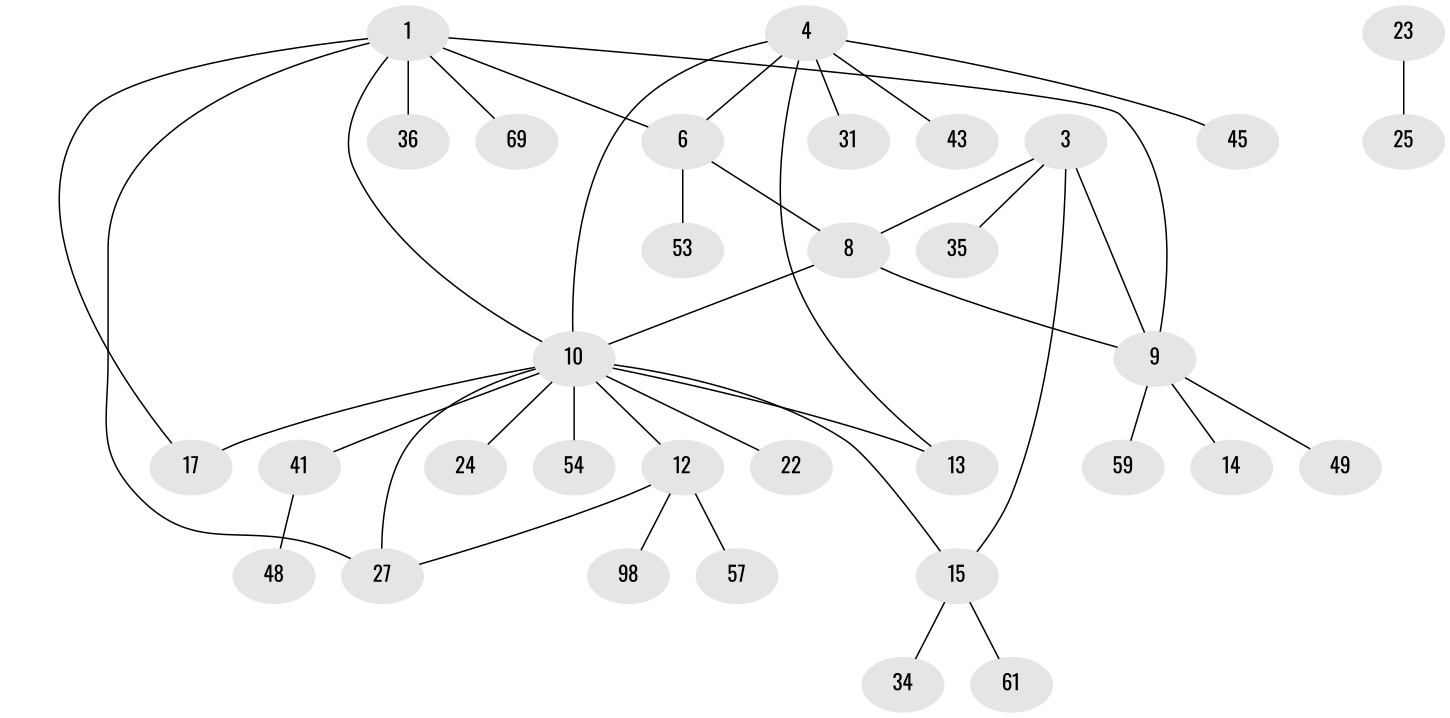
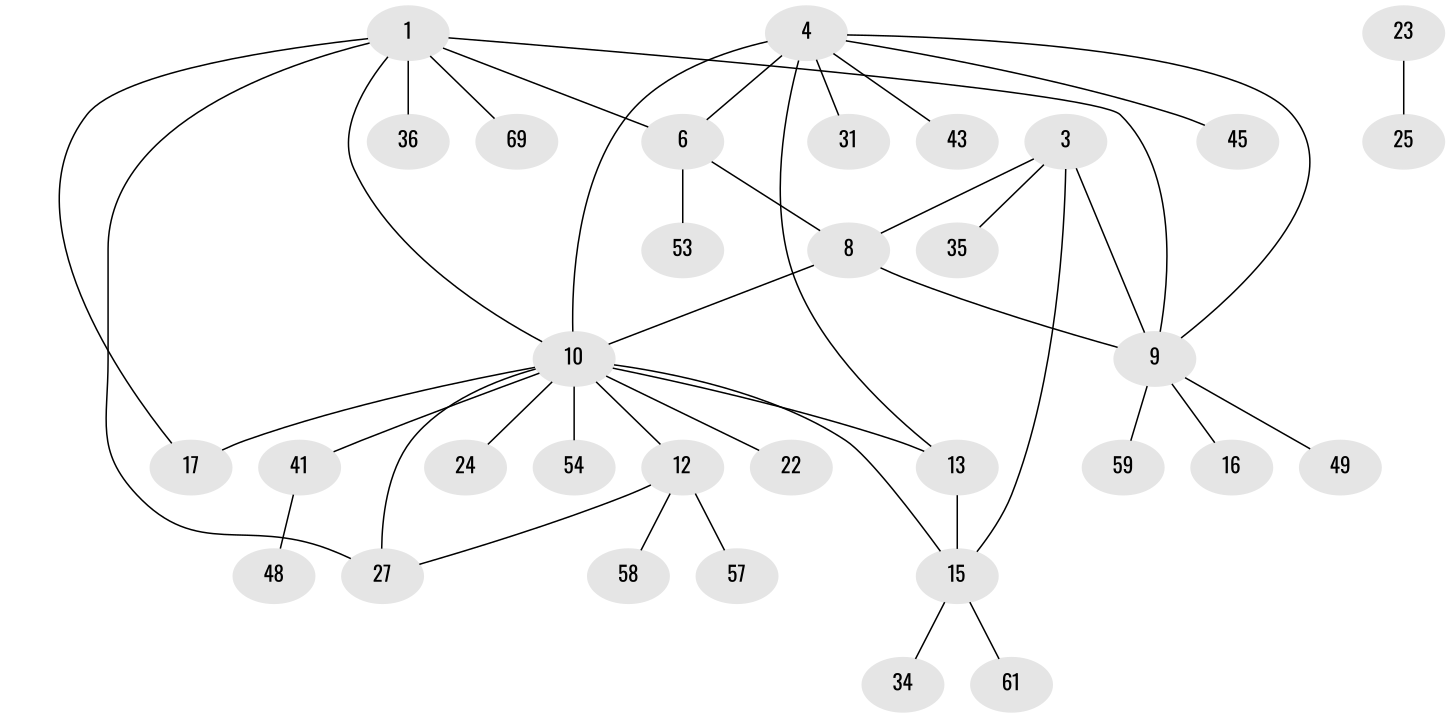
edge "4" -- "9": added
node "14": label "14" -> "16"
edge "13" -- "15": added
node "98": label "98" -> "58"
